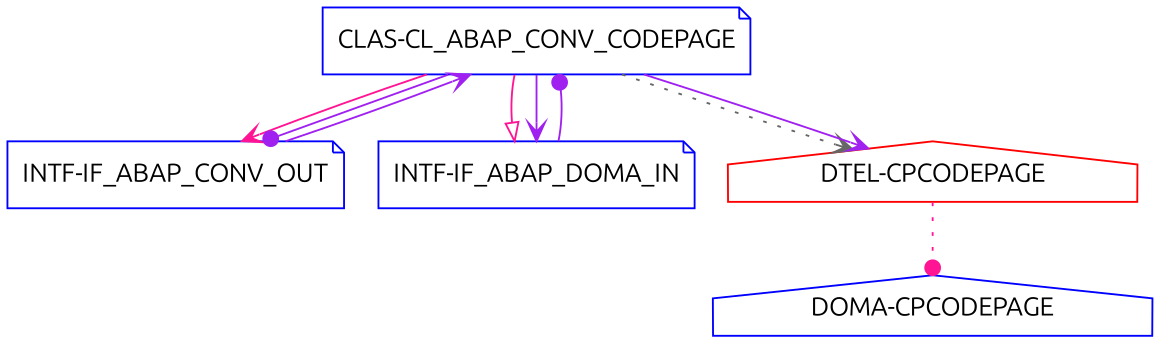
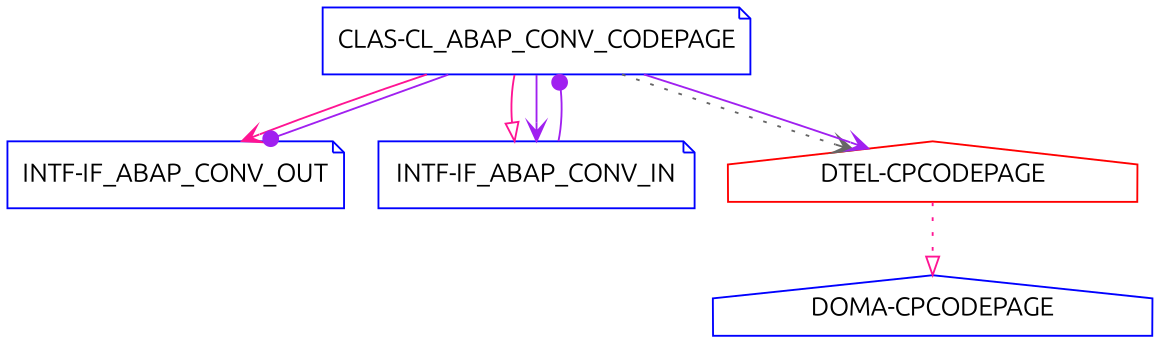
edge "INTF-IF_ABAP_CONV_OUT" -> "CLAS-CL_ABAP_CONV_CODEPAGE": removed
node "INTF-IF_ABAP_DOMA_IN": label "INTF-IF_ABAP_DOMA_IN" -> "INTF-IF_ABAP_CONV_IN"
edge "DTEL-CPCODEPAGE" -> "DOMA-CPCODEPAGE": arrowhead dot -> onormal
